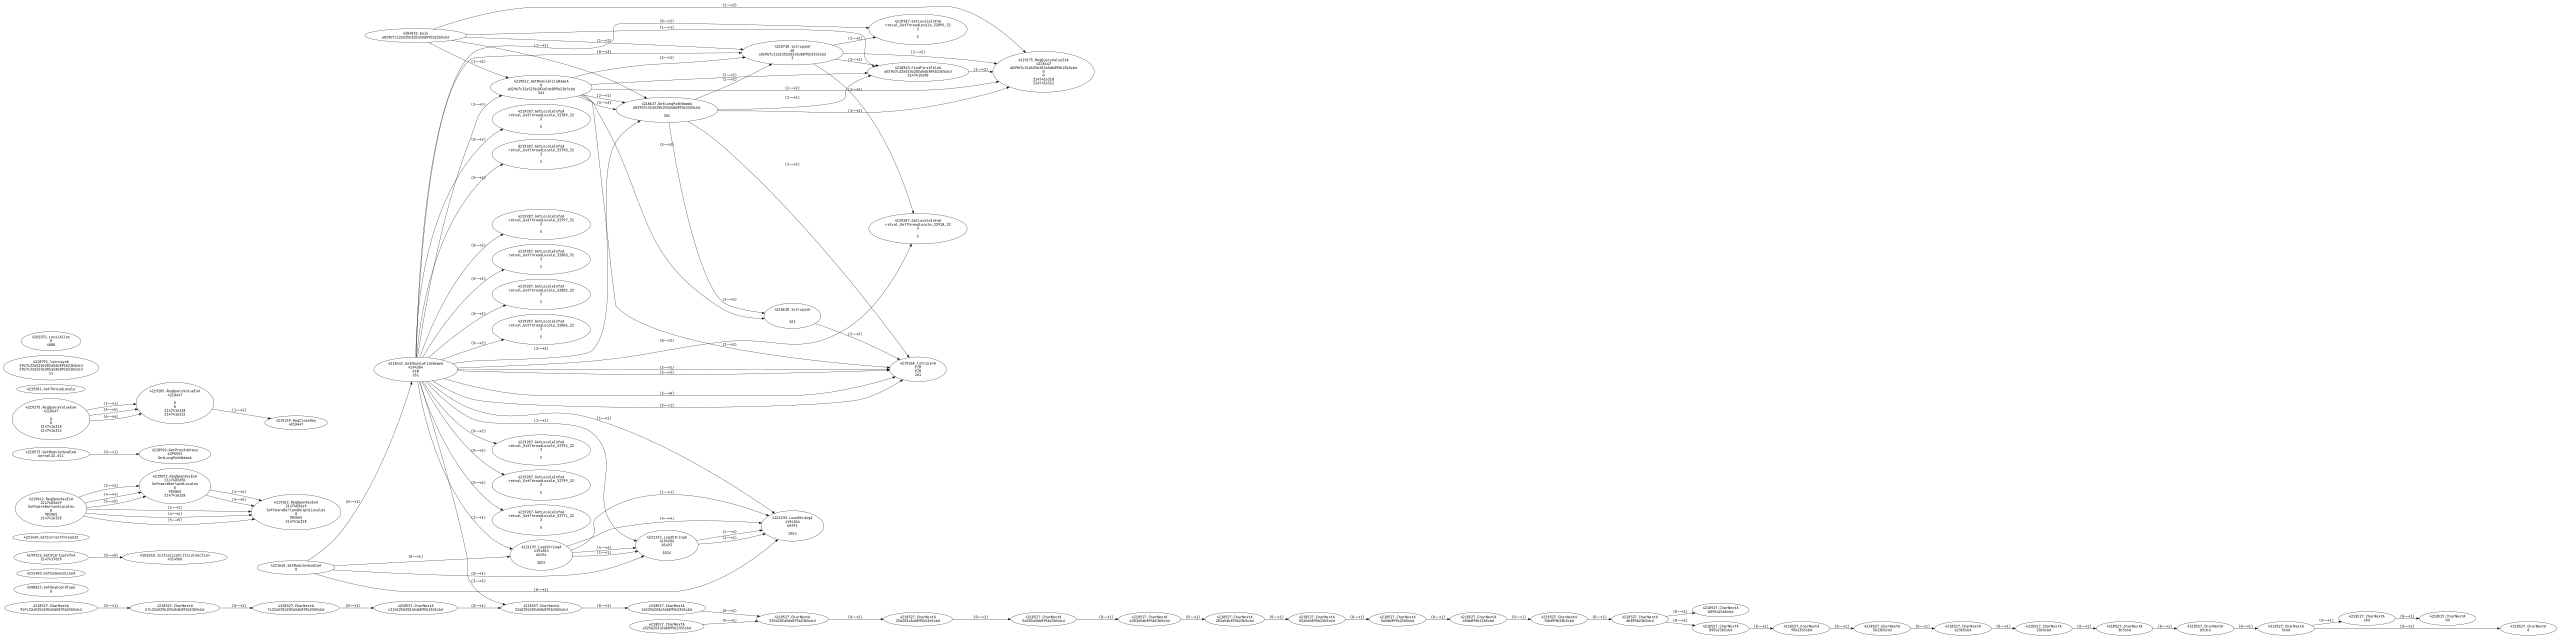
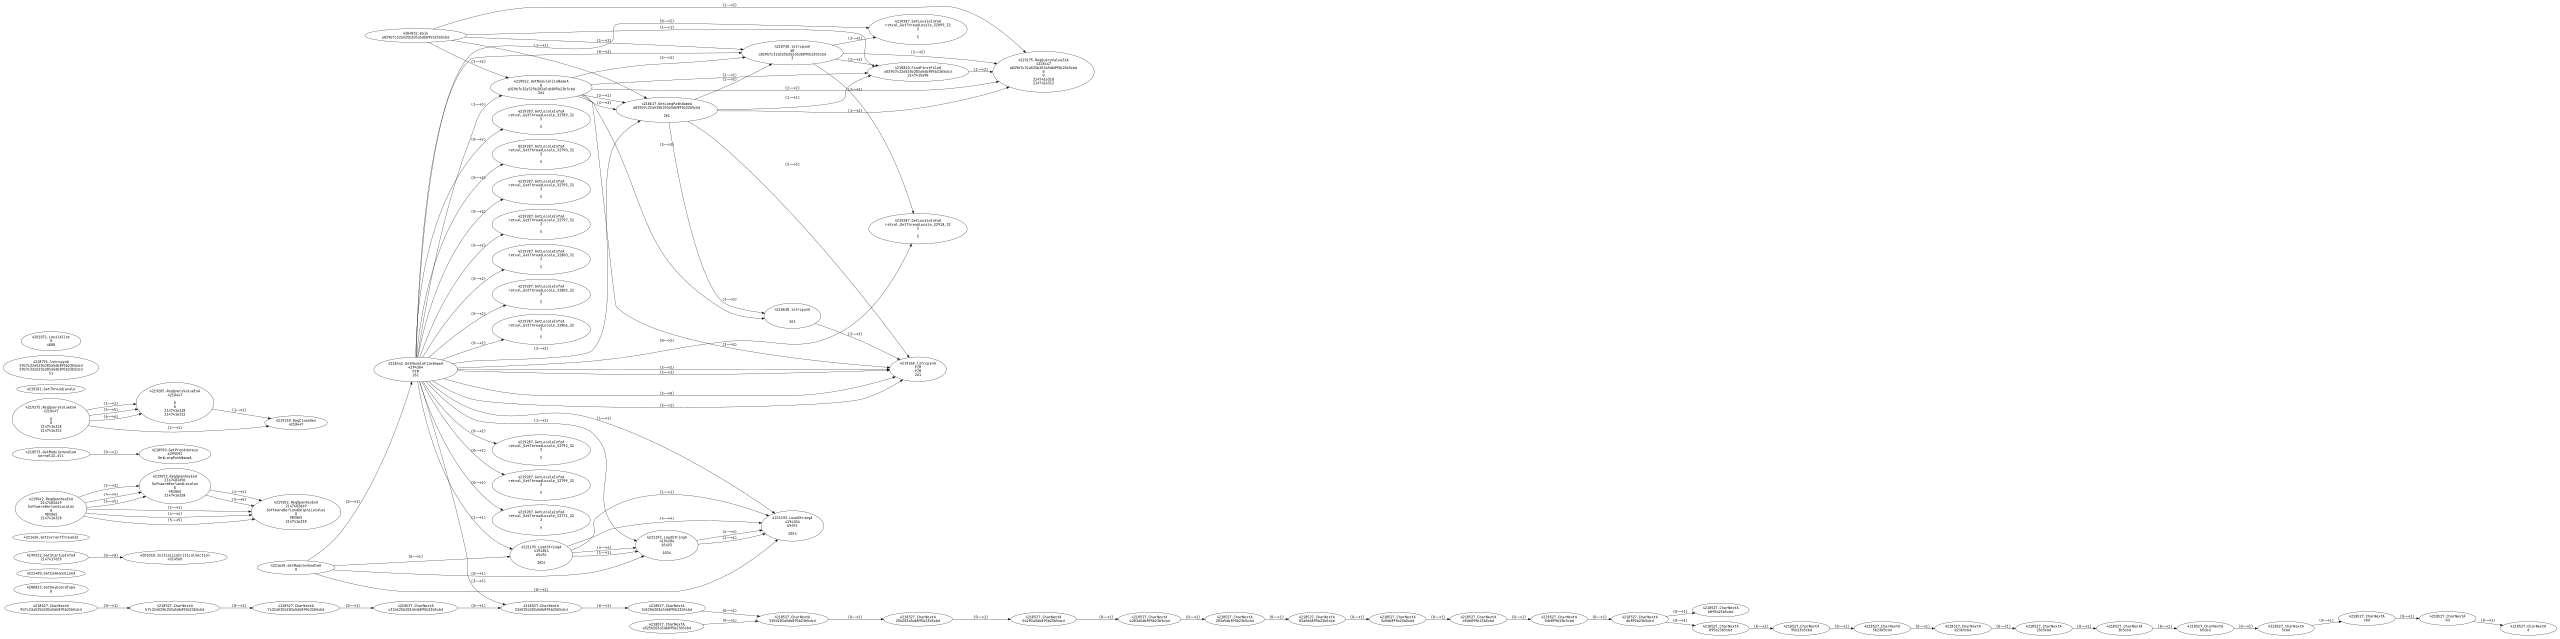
node "4219287.GetLocaleInfoA retval_GetThreadLocale_32795_32 3 5": added
edge "4219175.RegQueryValueExA 4218447 0 0 2147416318 2147416312" -> "4219239.RegCloseKey 4218447": added, label "(1-->1)"
edge "4218527.CharNextA 5cbd" -> "4218527.CharNextA d": now "4218527.CharNextA bd" -> "4218527.CharNextA d"
